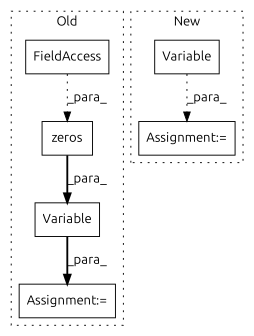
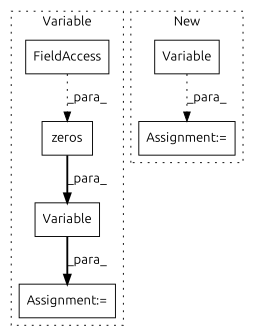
cluster "Old": label "Old" -> "Variable"
